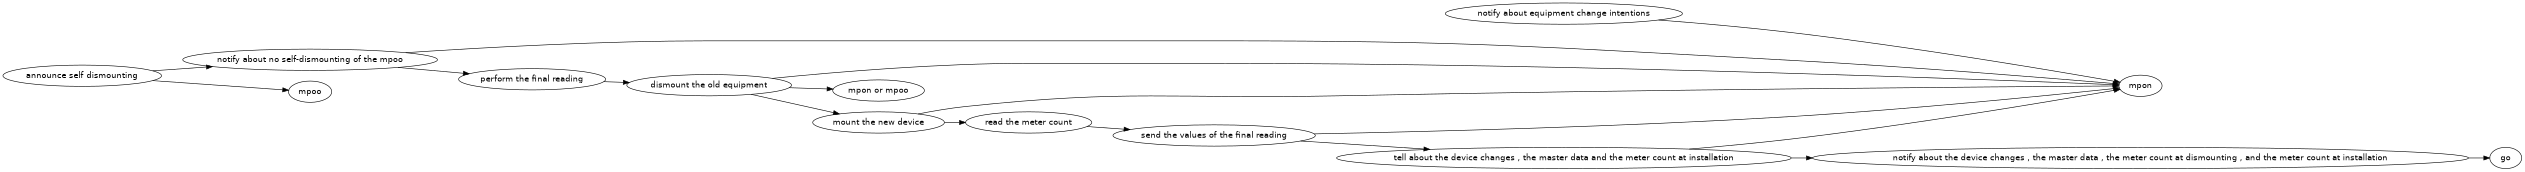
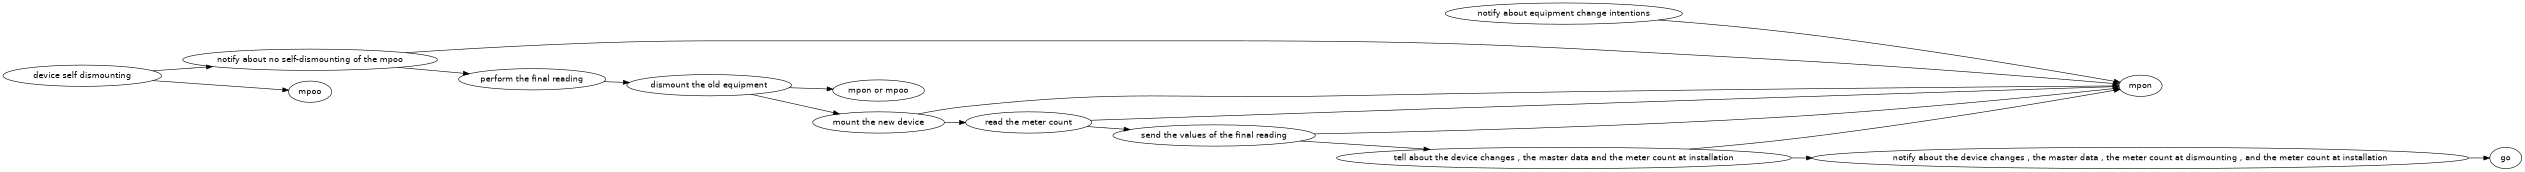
edge "dismount the old equipment" -> "mpon": now "read the meter count" -> "mpon"
node "announce self dismounting": label "announce self dismounting" -> "device self dismounting"
